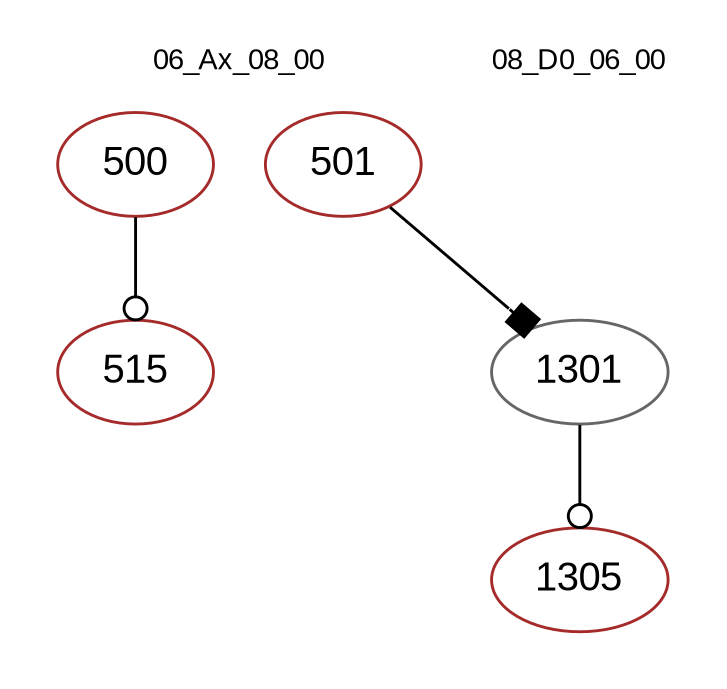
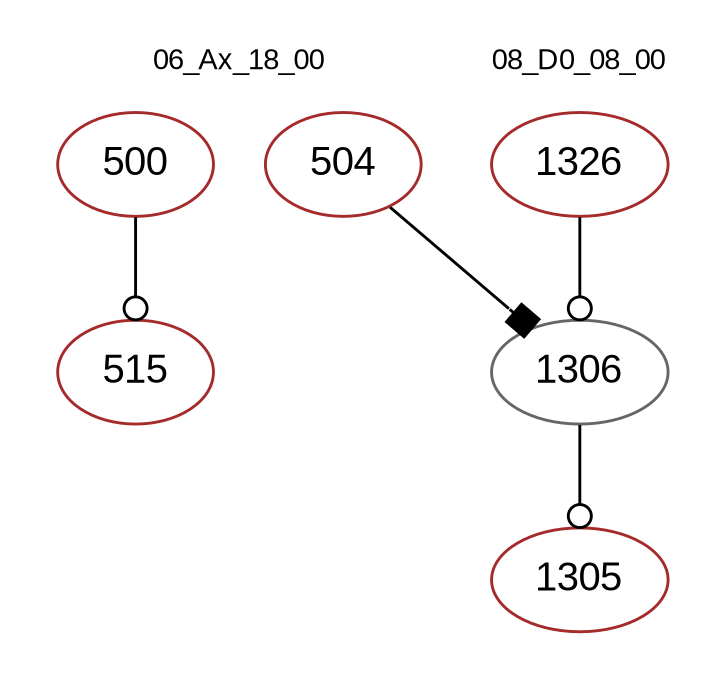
cluster "06_Ax_08_00": label "06_Ax_08_00" -> "06_Ax_18_00"
cluster "08_D0_06_00": label "08_D0_06_00" -> "08_D0_08_00"
node "501": label "501" -> "504"
node "1326": added
node "1301": label "1301" -> "1306"
